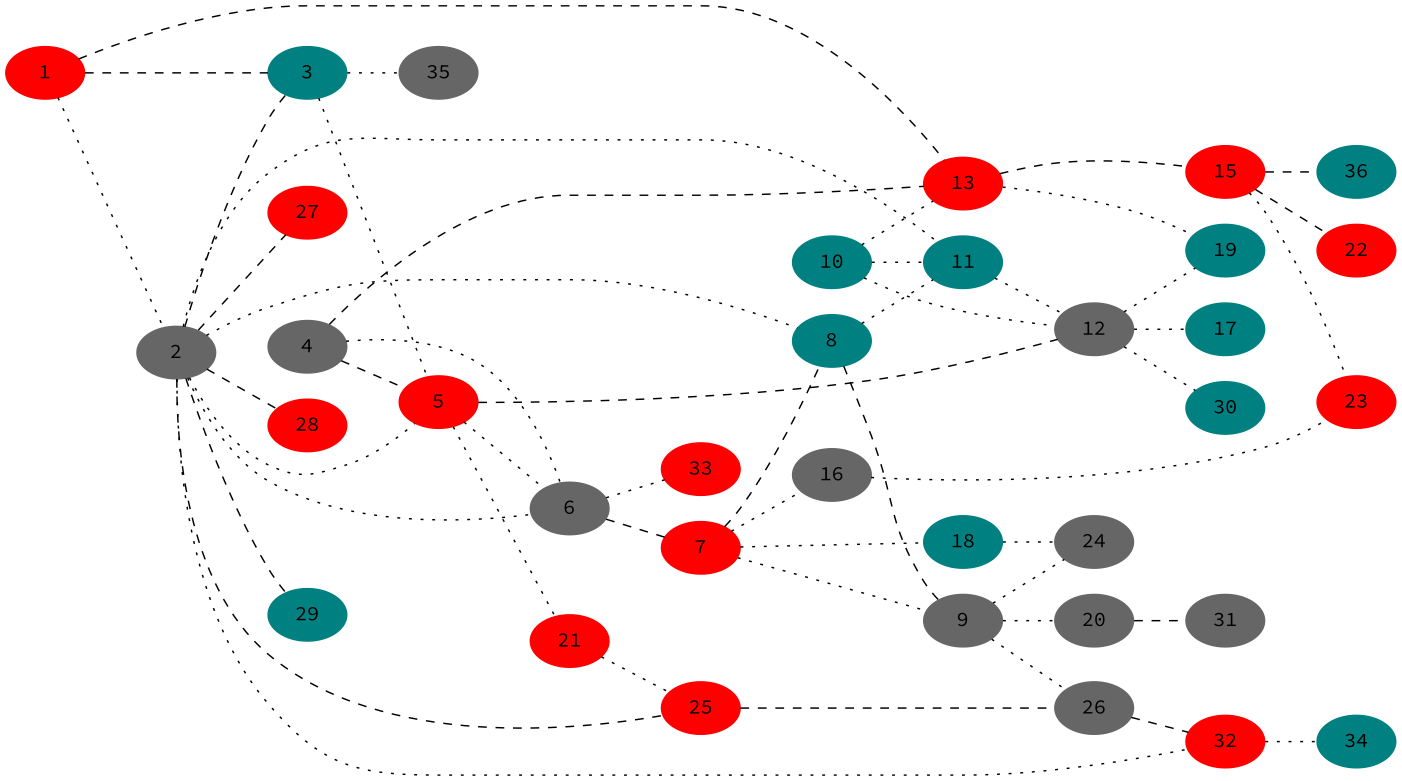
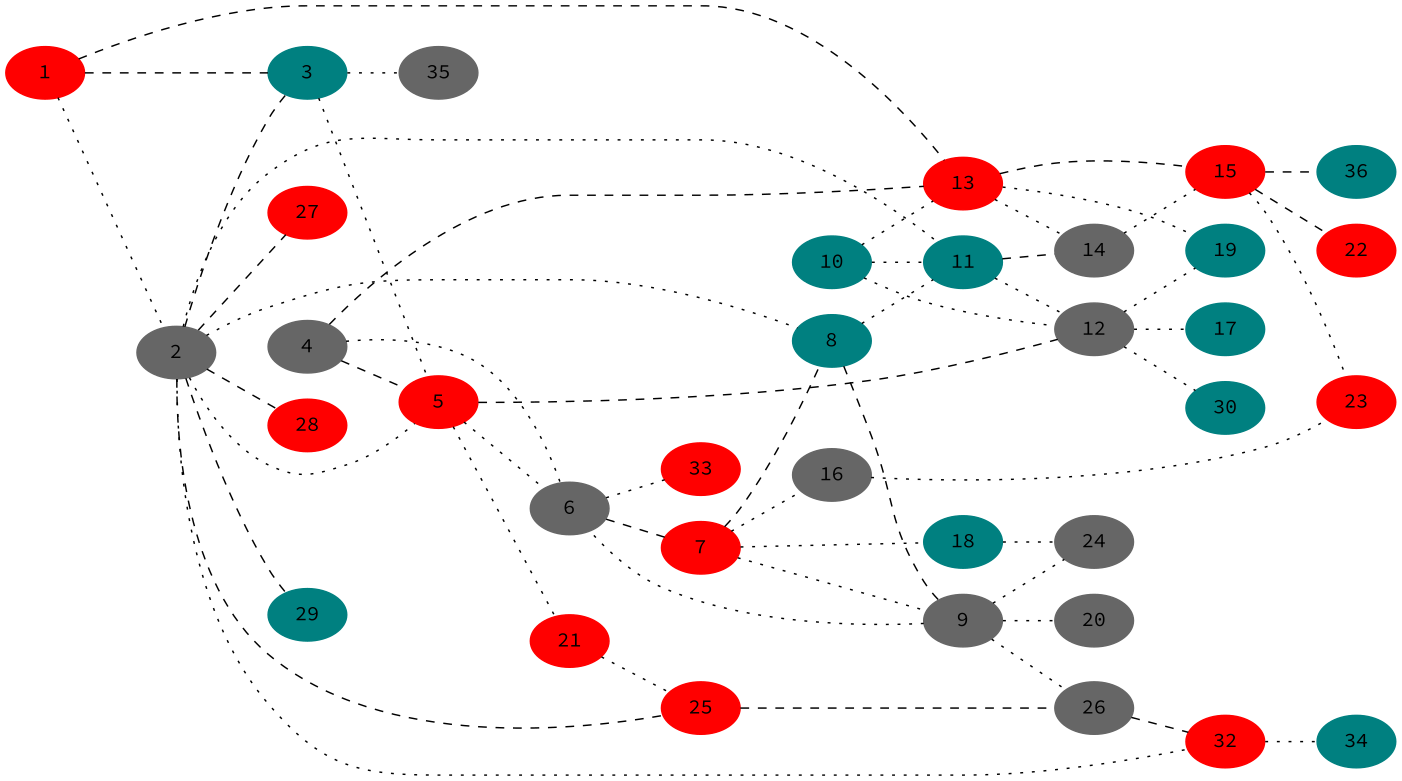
node "14": added
edge "2" -- "6": now "9" -- "6"
node "31": removed
